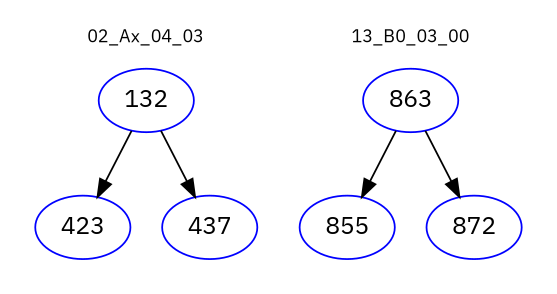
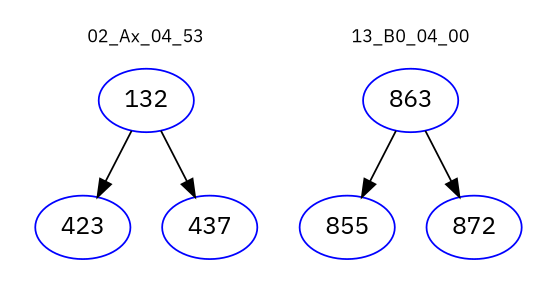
cluster "02_Ax_04_03": label "02_Ax_04_03" -> "02_Ax_04_53"
cluster "13_B0_03_00": label "13_B0_03_00" -> "13_B0_04_00"
